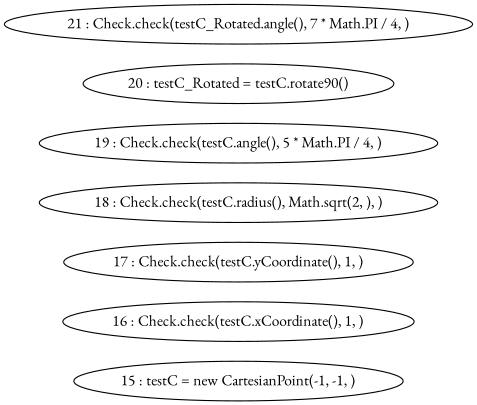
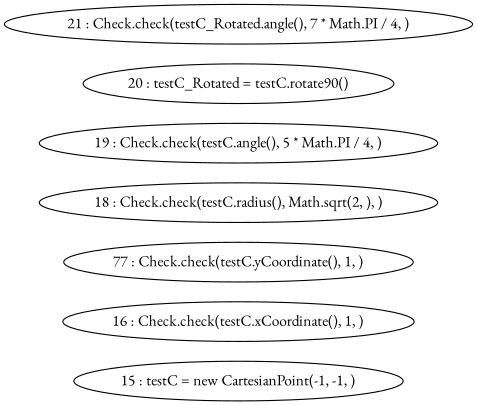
node "17 : Check.check(testC.yCoordinate(), 1, )": label "17 : Check.check(testC.yCoordinate(), 1, )" -> "77 : Check.check(testC.yCoordinate(), 1, )"
